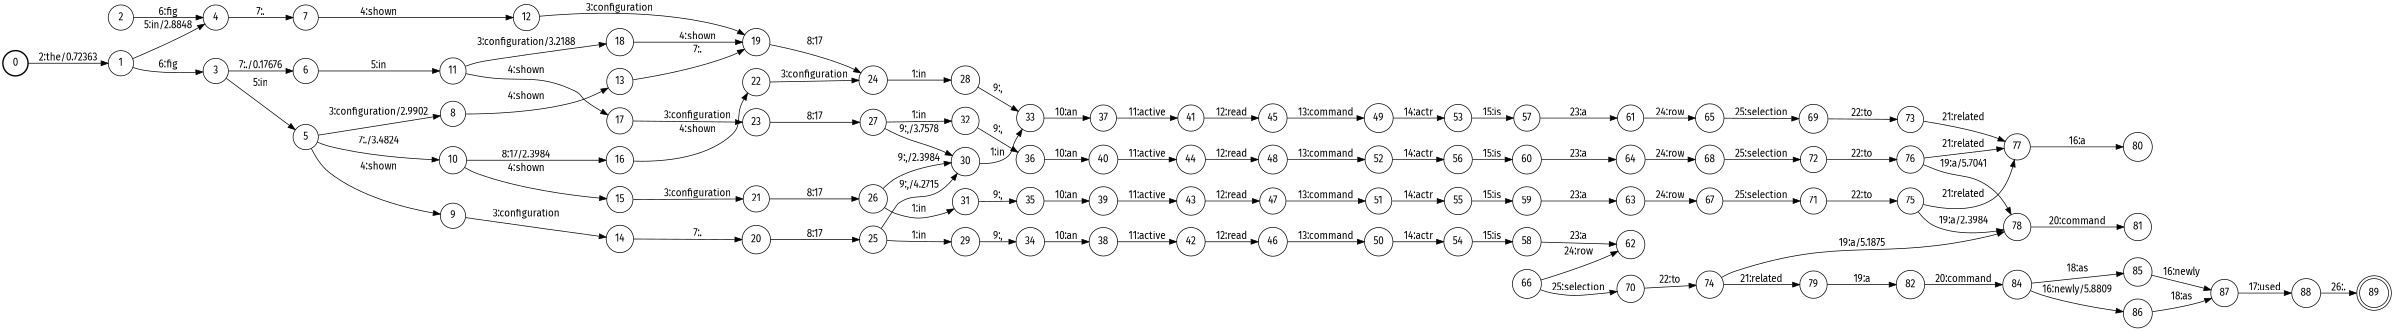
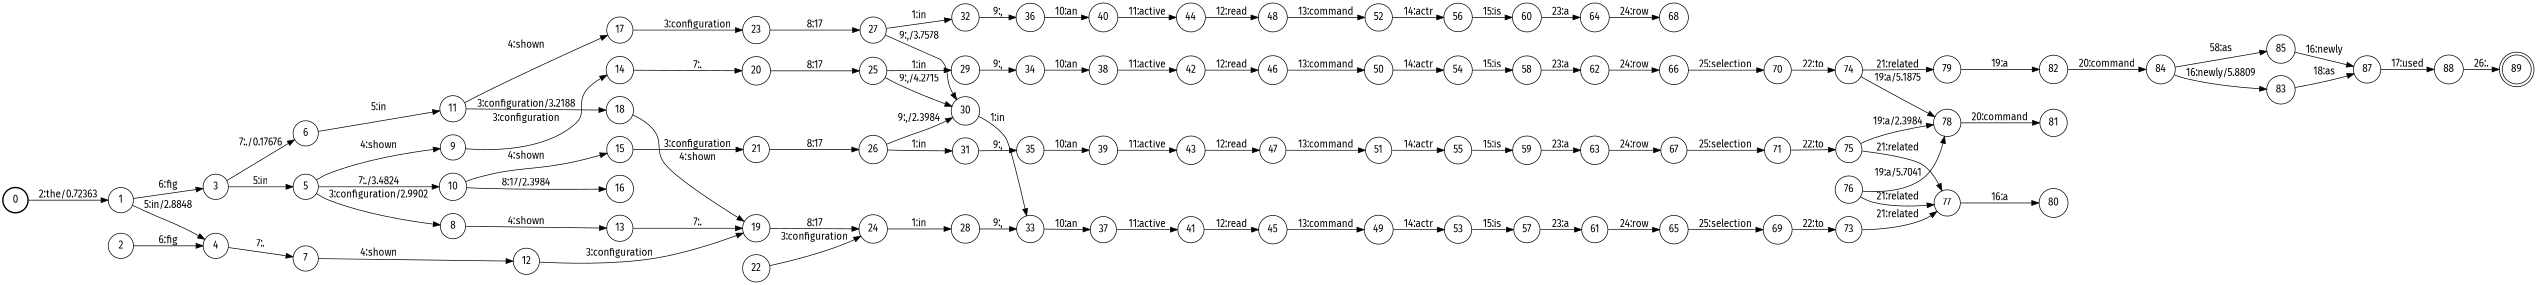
edge "16" -> "22": removed, label "4:shown"
node "72": removed
edge "66" -> "62": reversed
edge "84" -> "85": label "18:as" -> "58:as"
node "86": label "86" -> "83"
